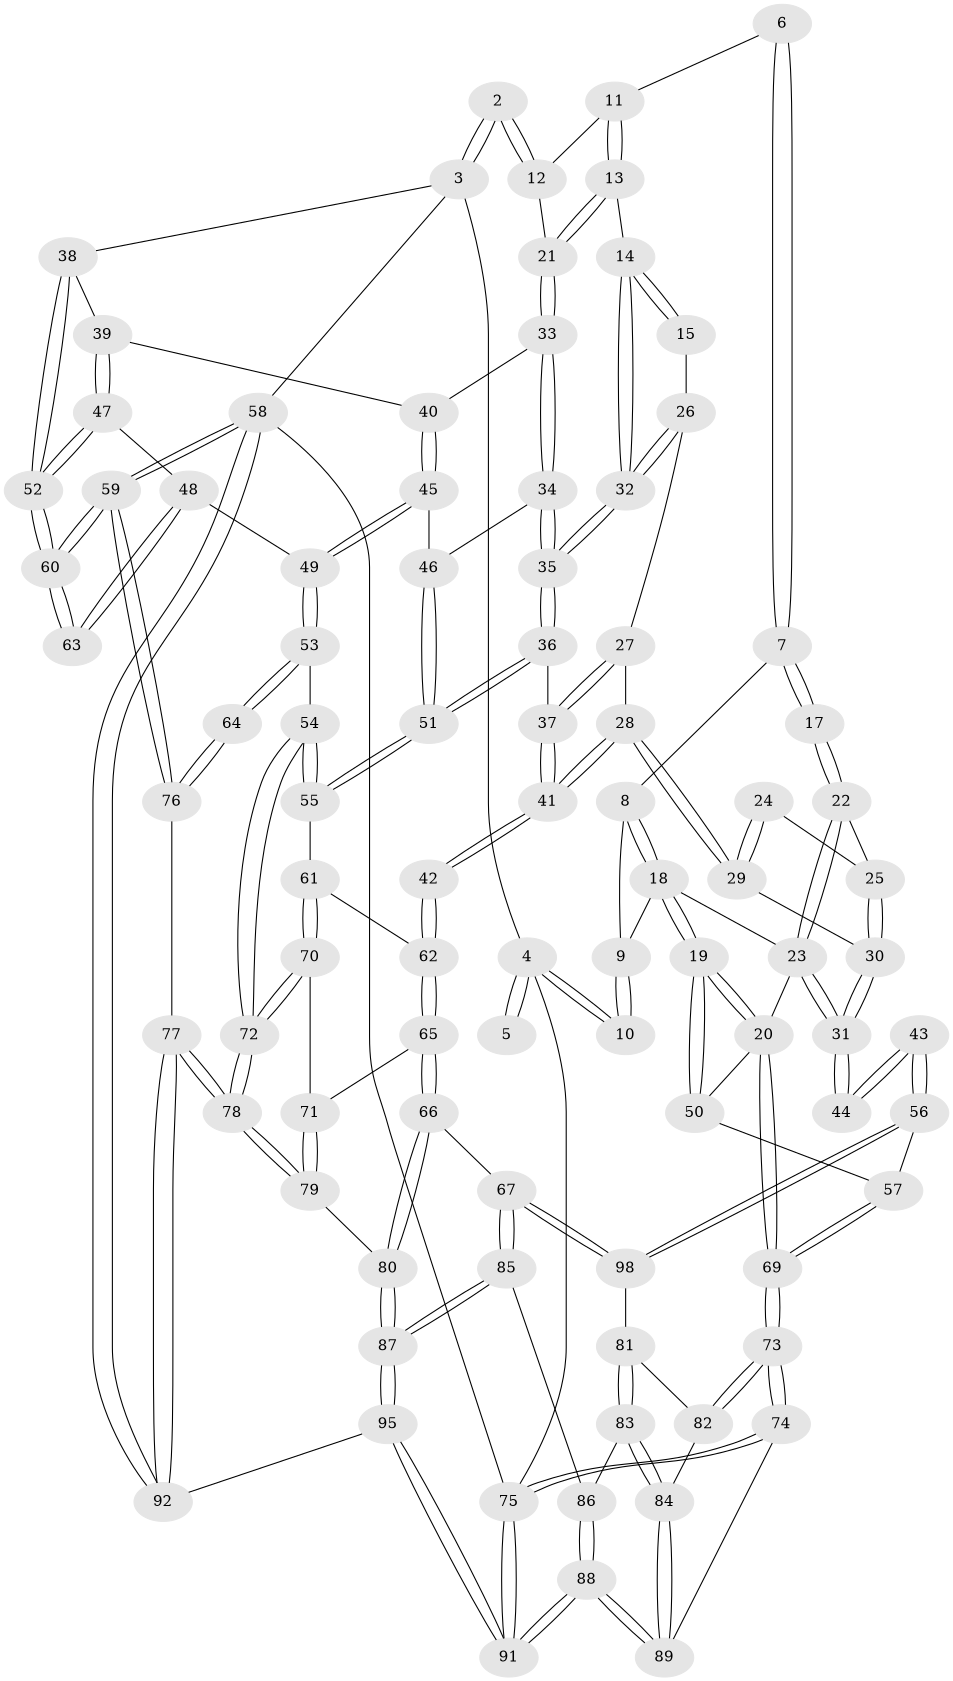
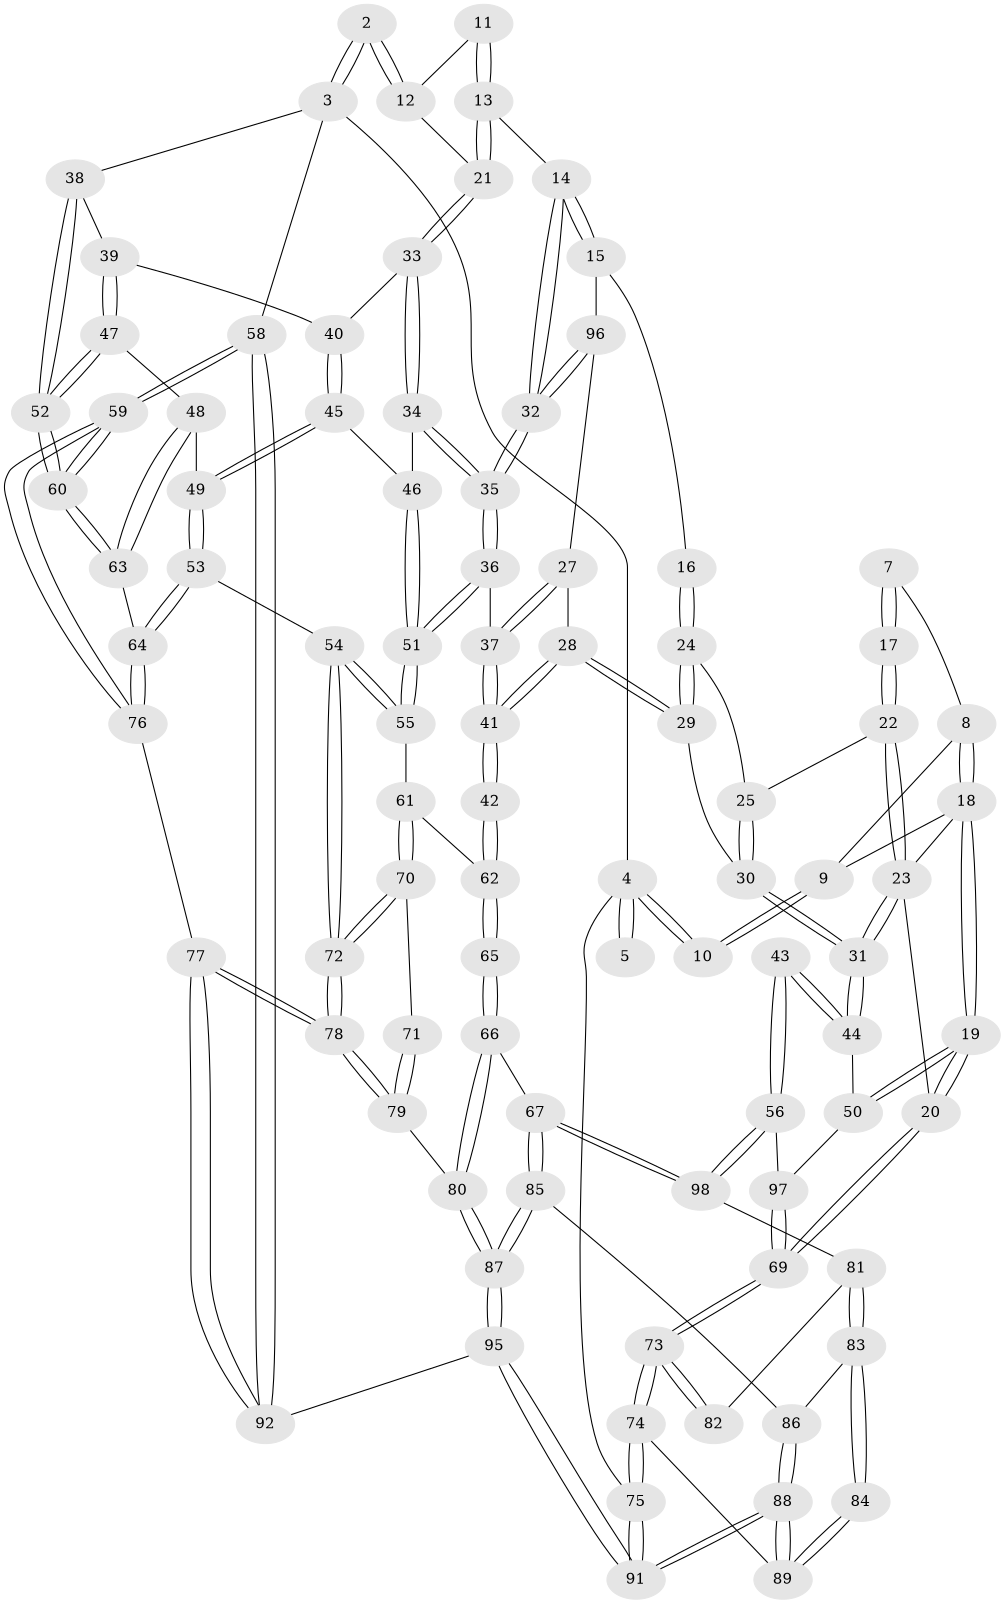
node "6": removed
node "26": label "26" -> "96"
node "16": added
edge "63" -- "64": added
edge "58" -- "75": removed
edge "20" -- "50": now "44" -- "50"
edge "65" -- "71": removed
node "57": label "57" -> "97"
edge "82" -- "84": removed
